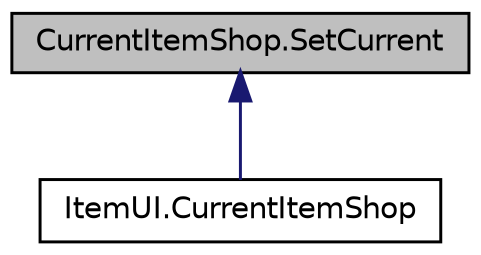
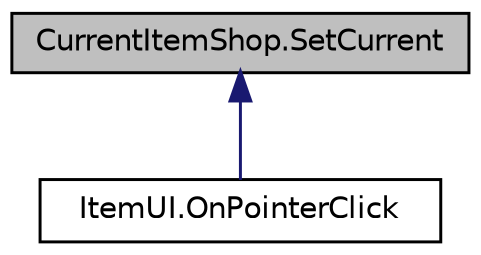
node "ItemUI.CurrentItemShop": label "ItemUI.CurrentItemShop" -> "ItemUI.OnPointerClick"
